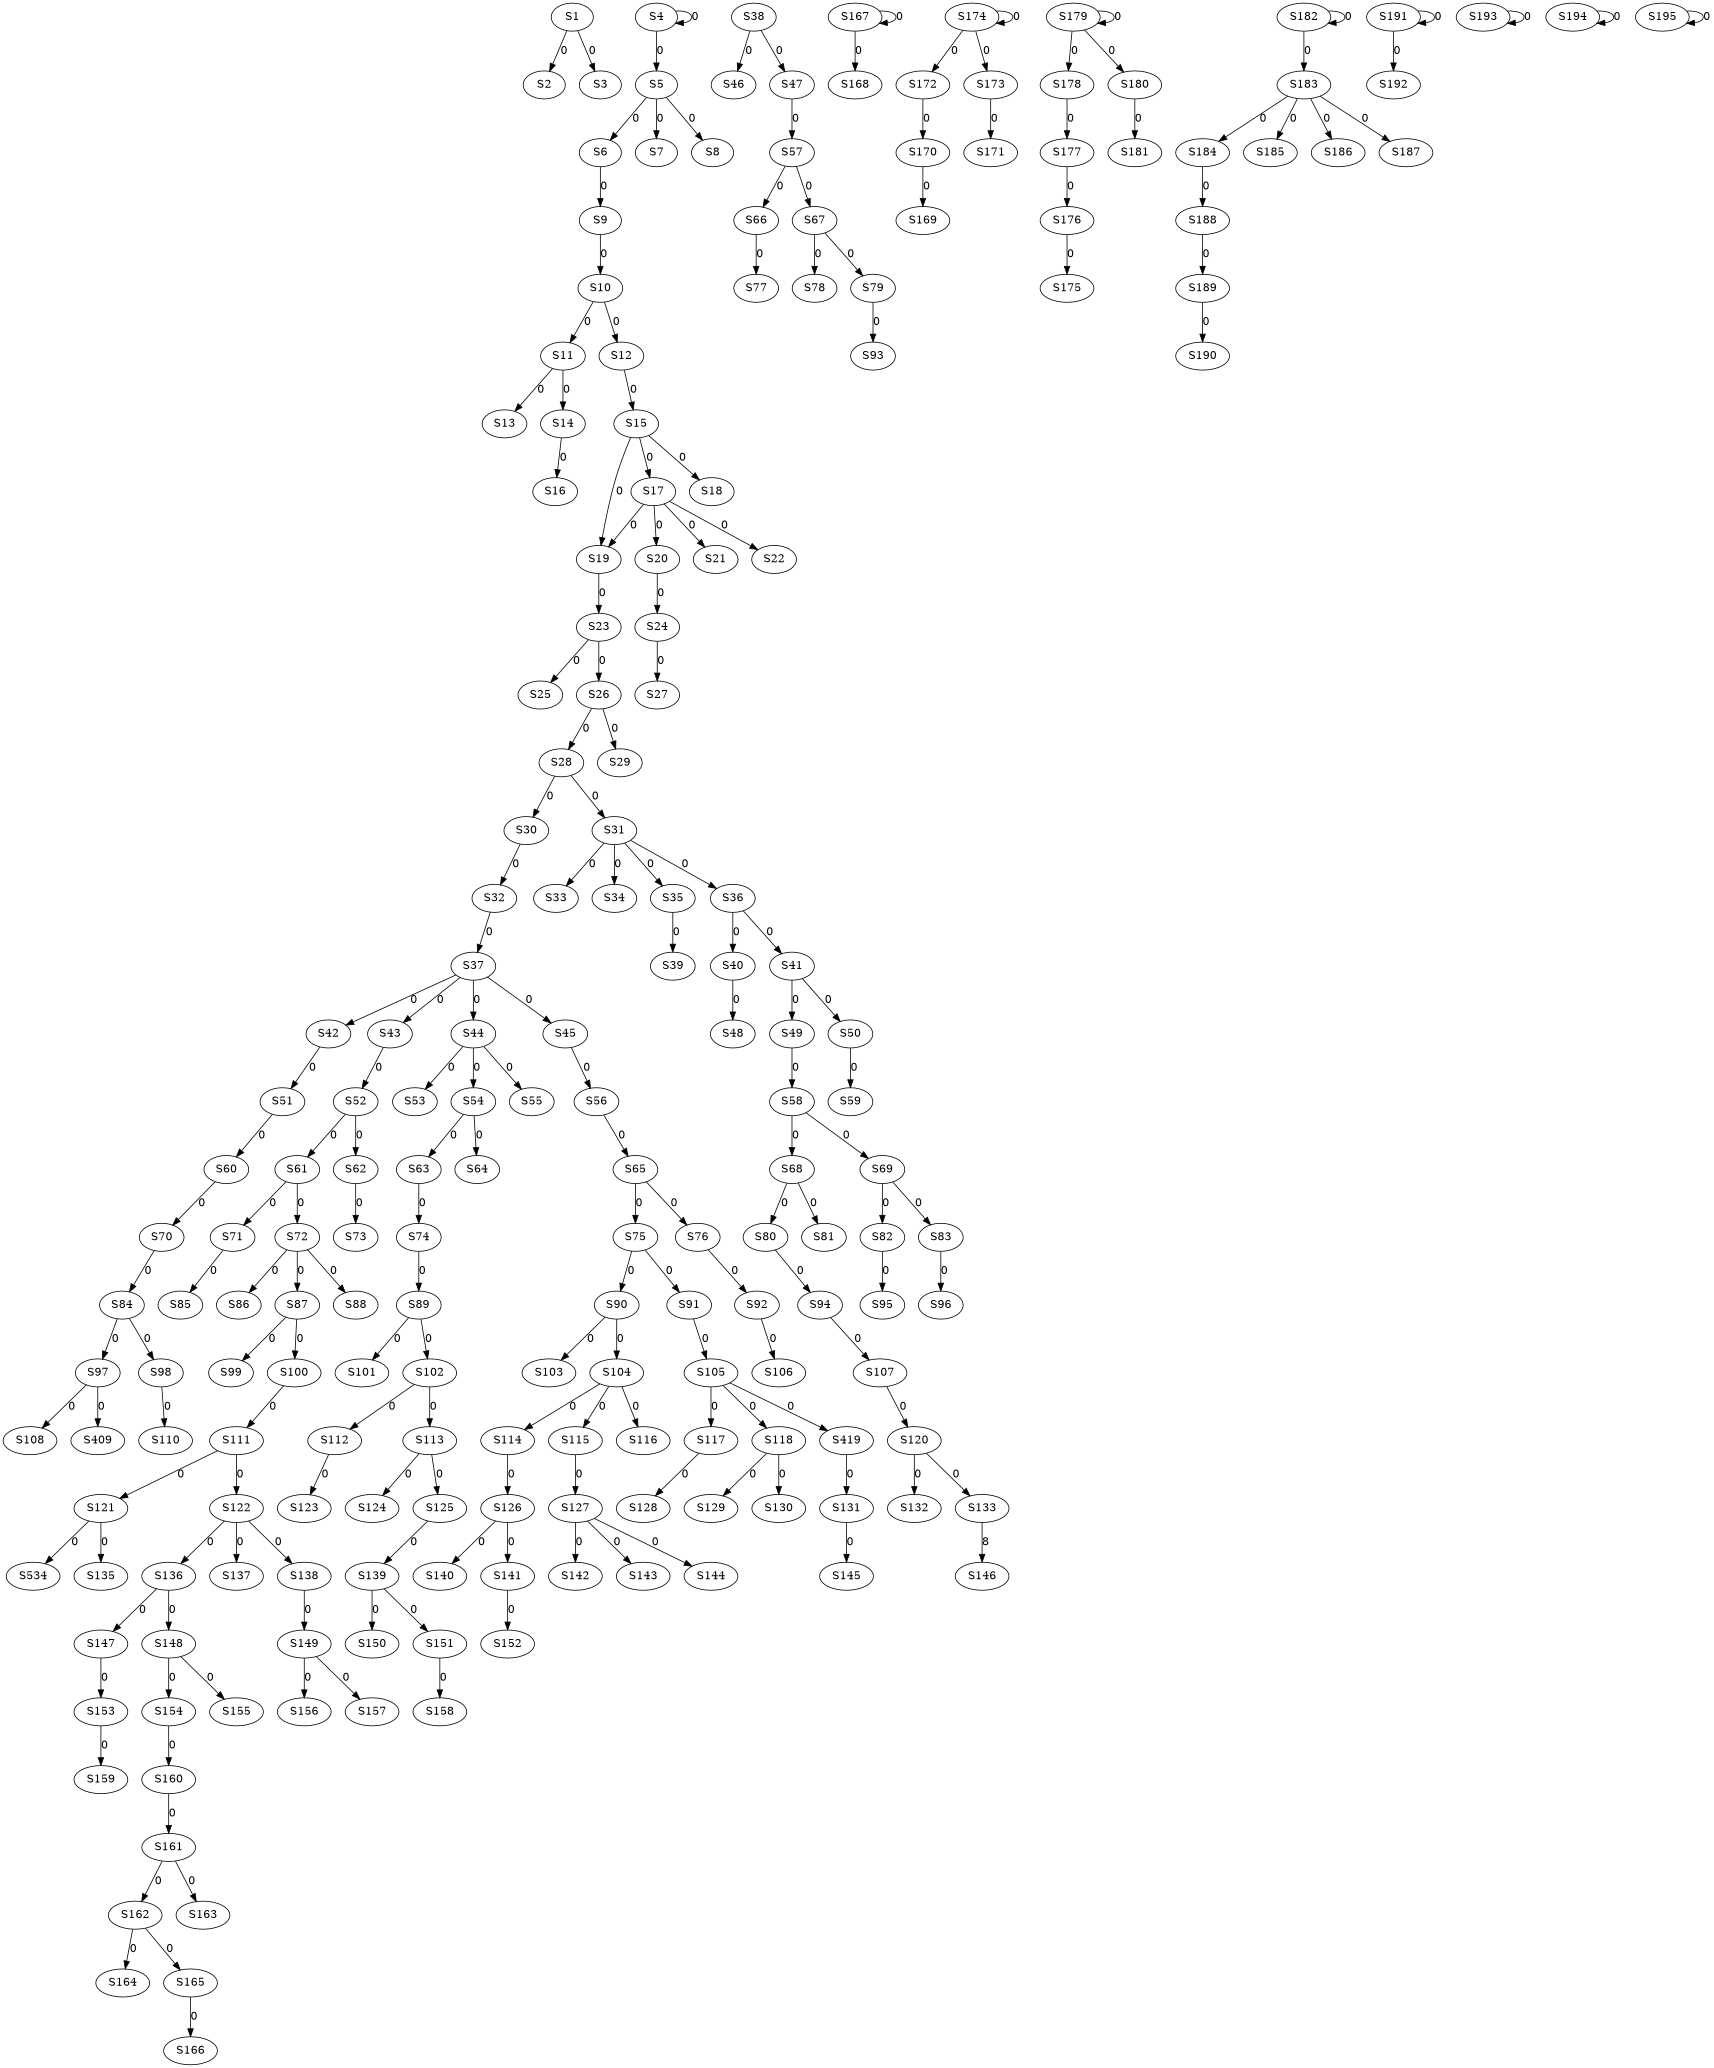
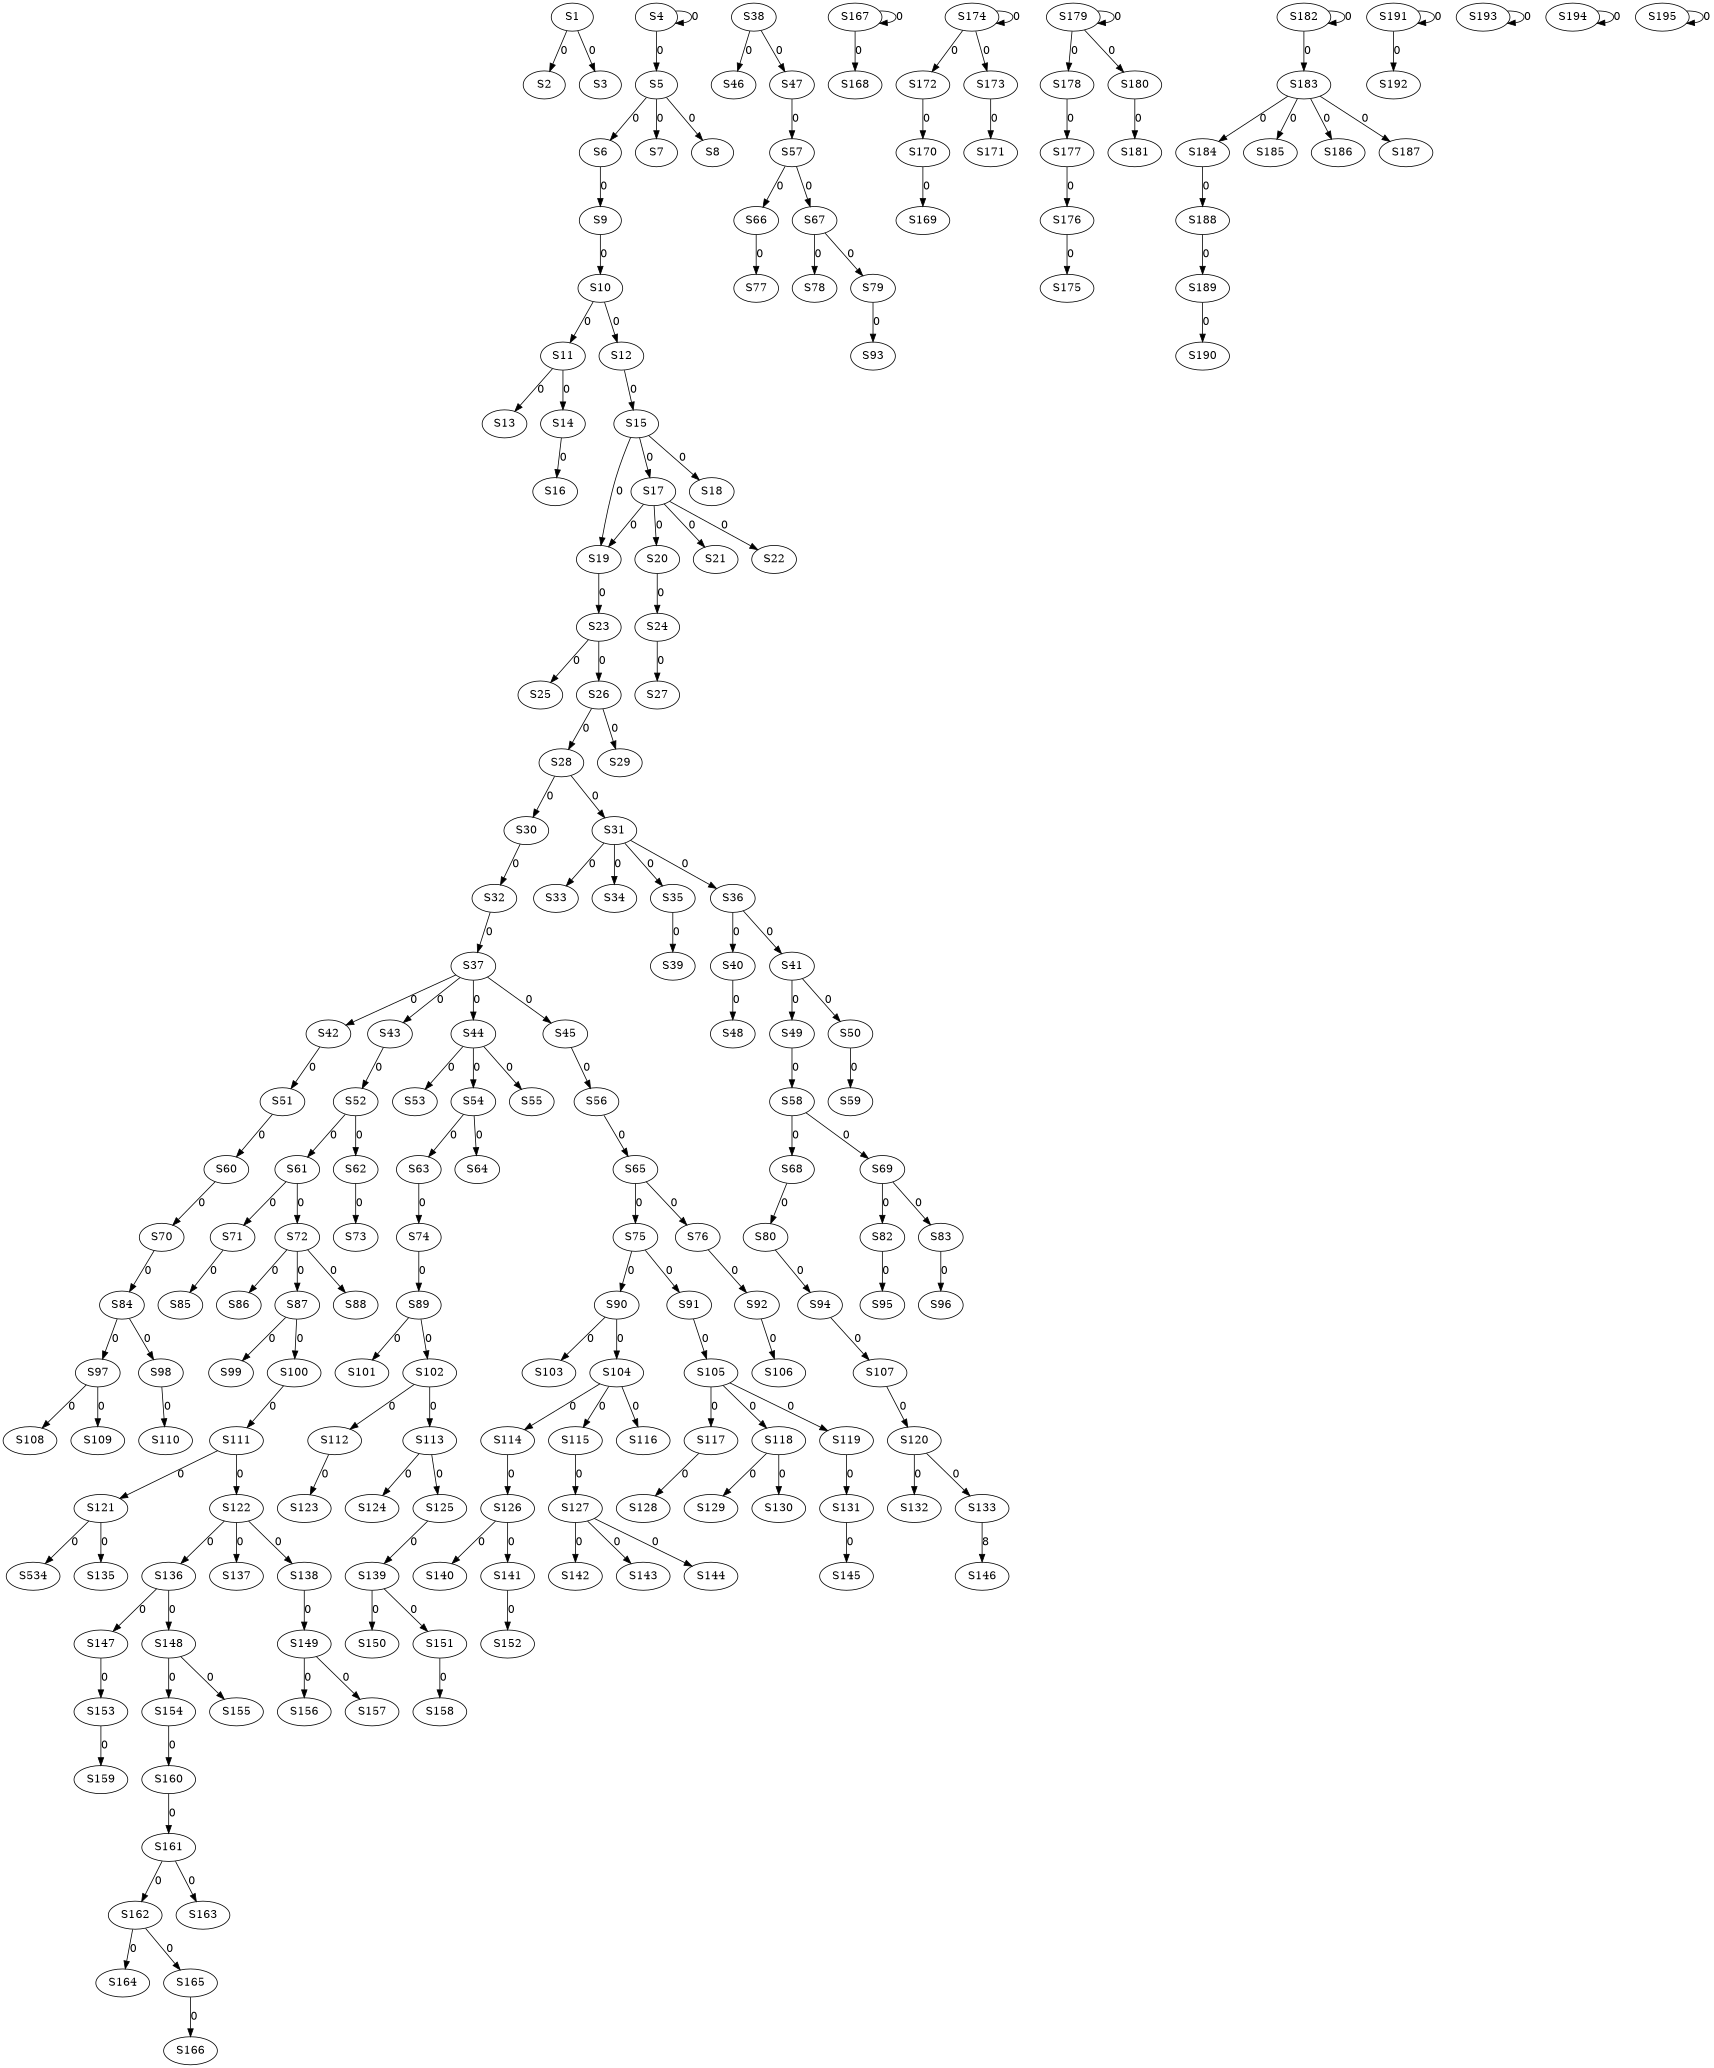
node "S81": removed
node "S409": label "S409" -> "S109"
node "S419": label "S419" -> "S119"
